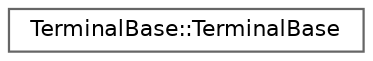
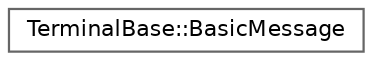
node "TerminalBase::TerminalBase": label "TerminalBase::TerminalBase" -> "TerminalBase::BasicMessage"
